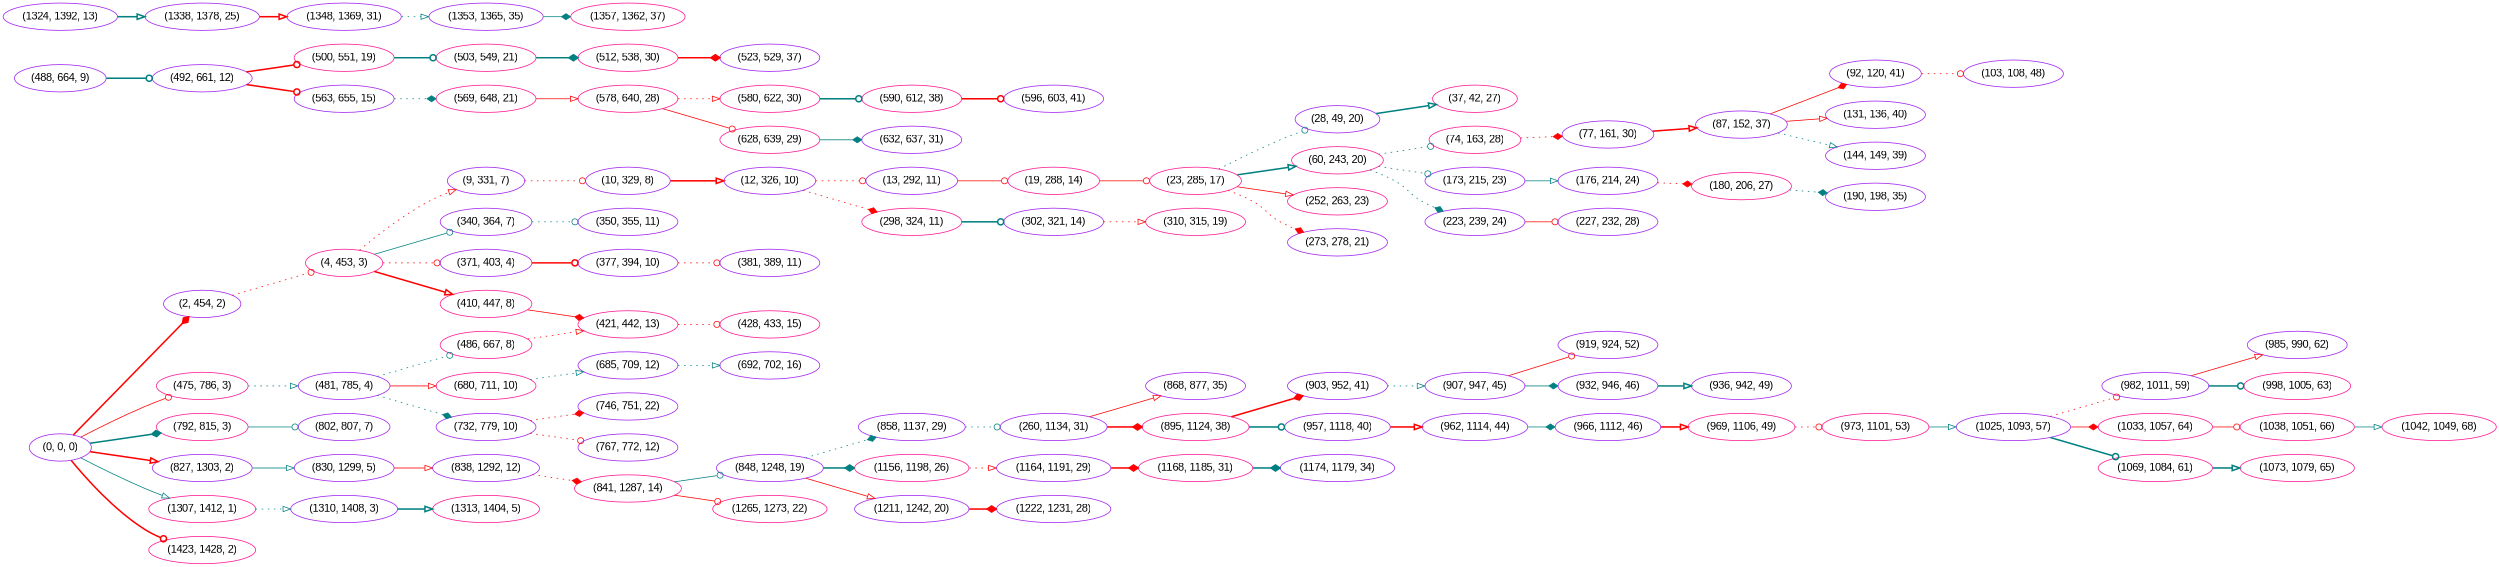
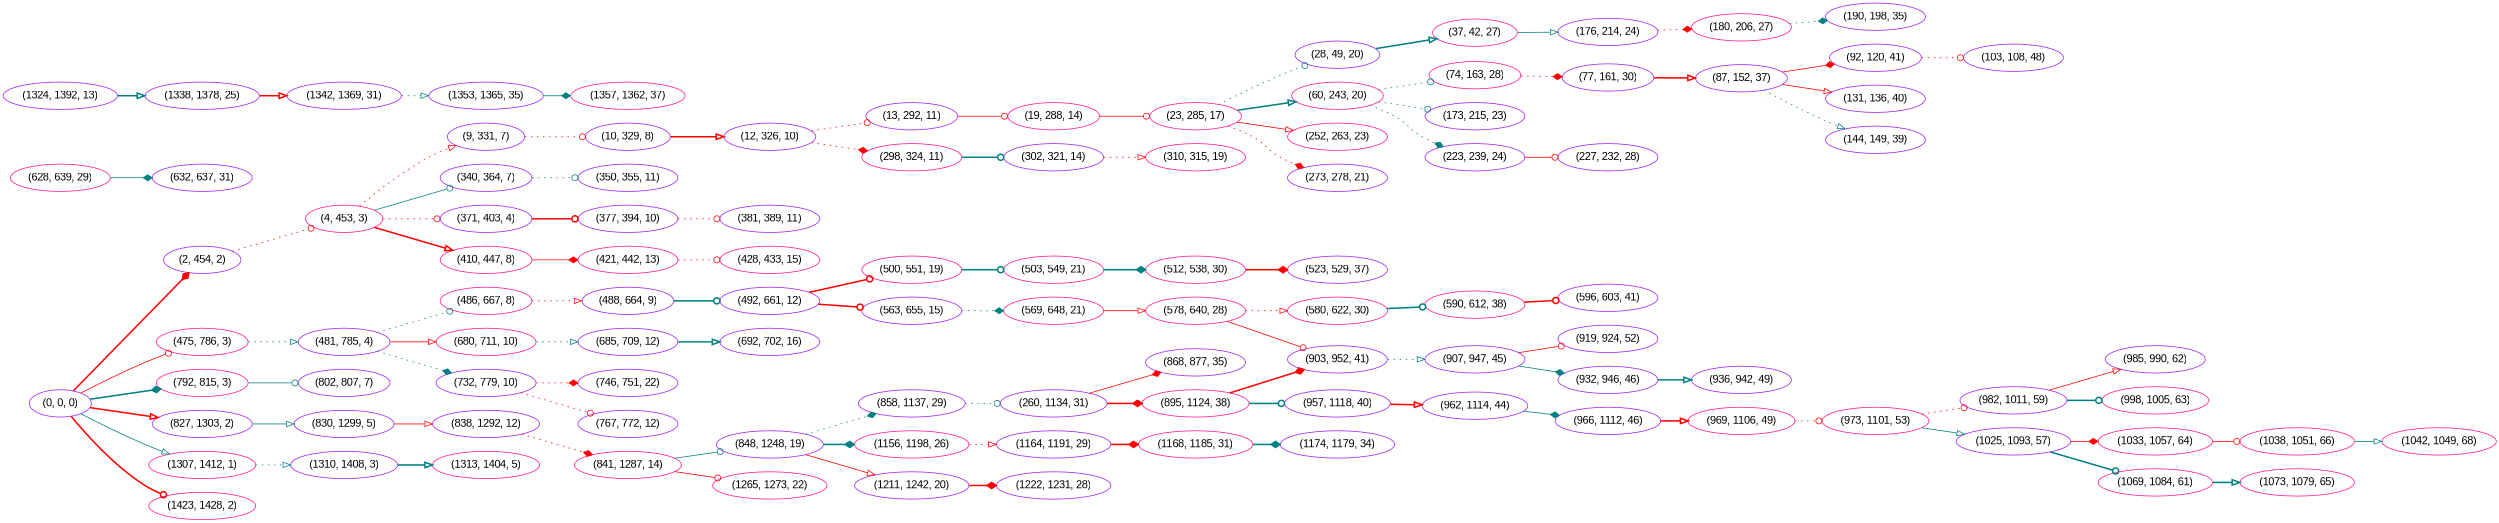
node "(1348, 1369, 31)": label "(1348, 1369, 31)" -> "(1342, 1369, 31)"
edge "(578, 640, 28)" -> "(628, 639, 29)": now "(578, 640, 28)" -> "(903, 952, 41)"
edge "(173, 215, 23)" -> "(176, 214, 24)": now "(37, 42, 27)" -> "(176, 214, 24)"
edge "(486, 667, 8)" -> "(421, 442, 13)": now "(486, 667, 8)" -> "(488, 664, 9)"
edge "(685, 709, 12)" -> "(692, 702, 16)": style dotted -> bold
edge "(260, 1134, 31)" -> "(868, 877, 35)": arrowhead onormal -> diamond
edge "(1025, 1093, 57)" -> "(982, 1011, 59)": now "(973, 1101, 53)" -> "(982, 1011, 59)"
